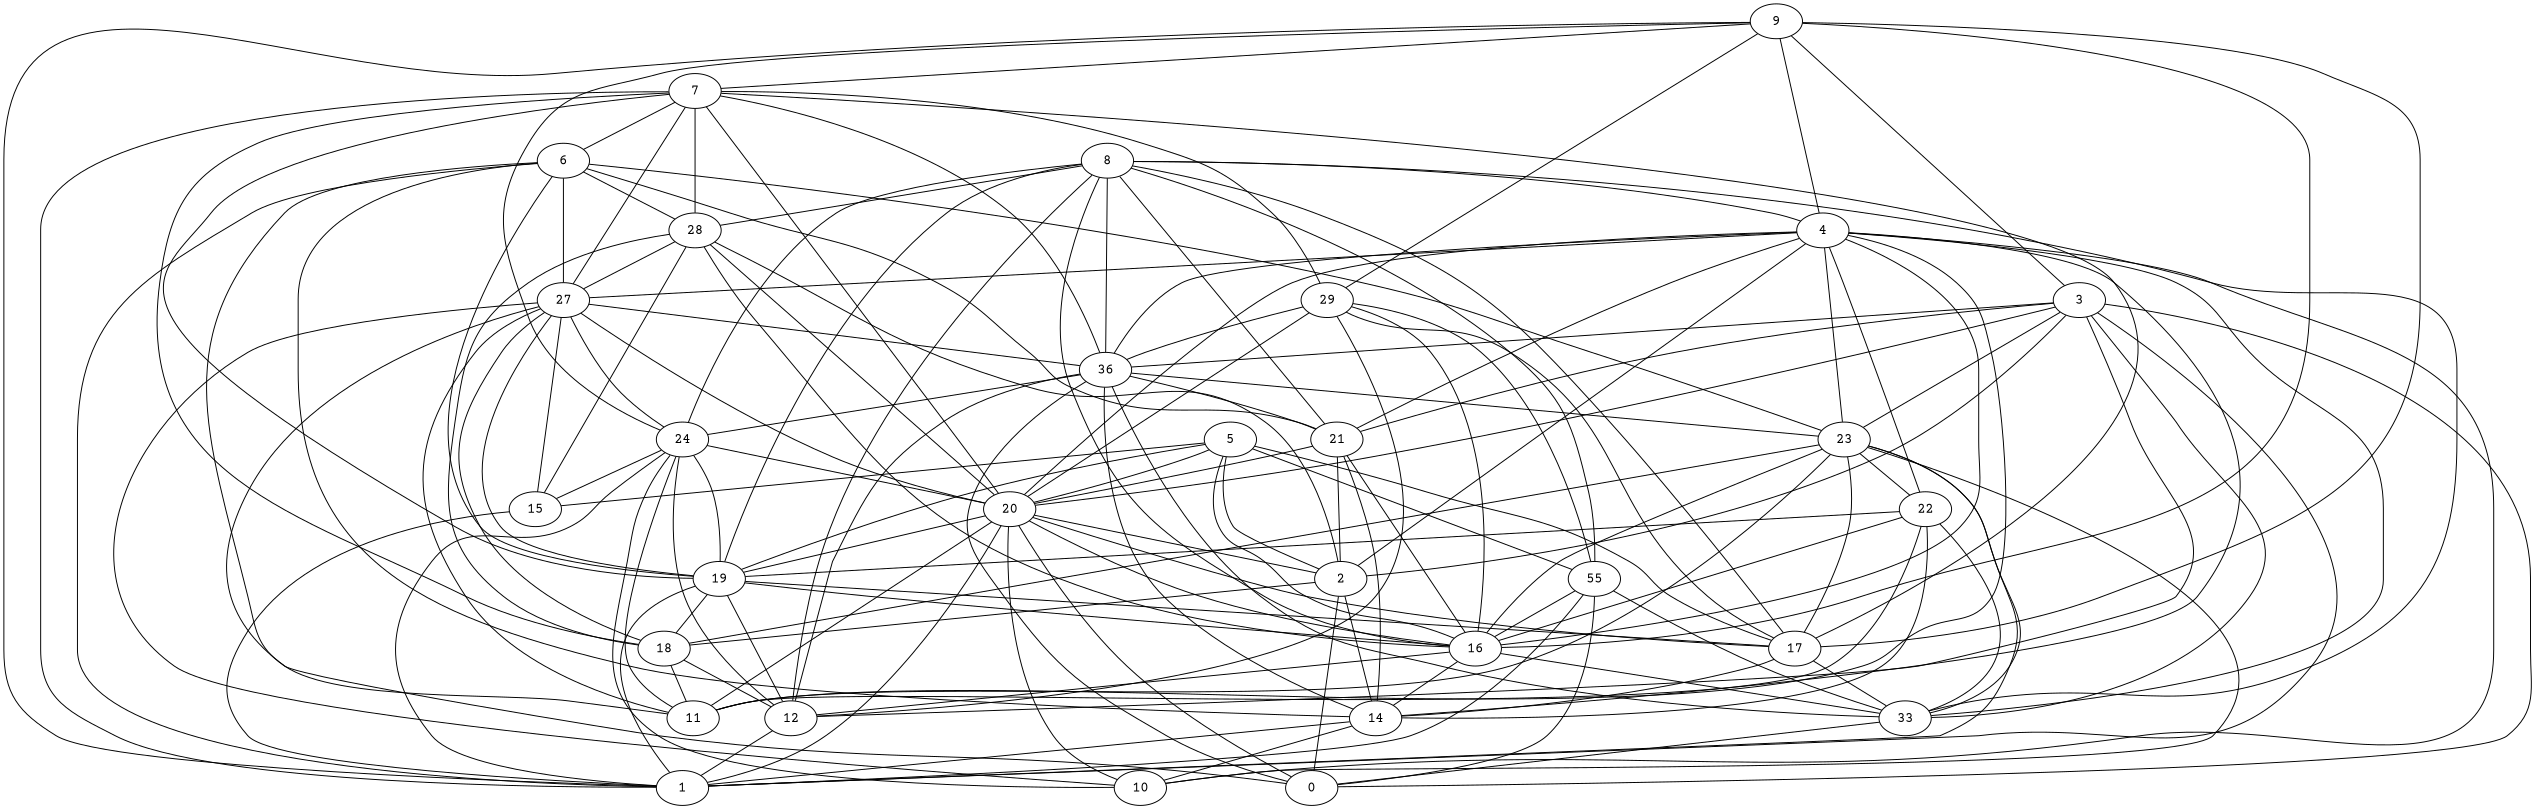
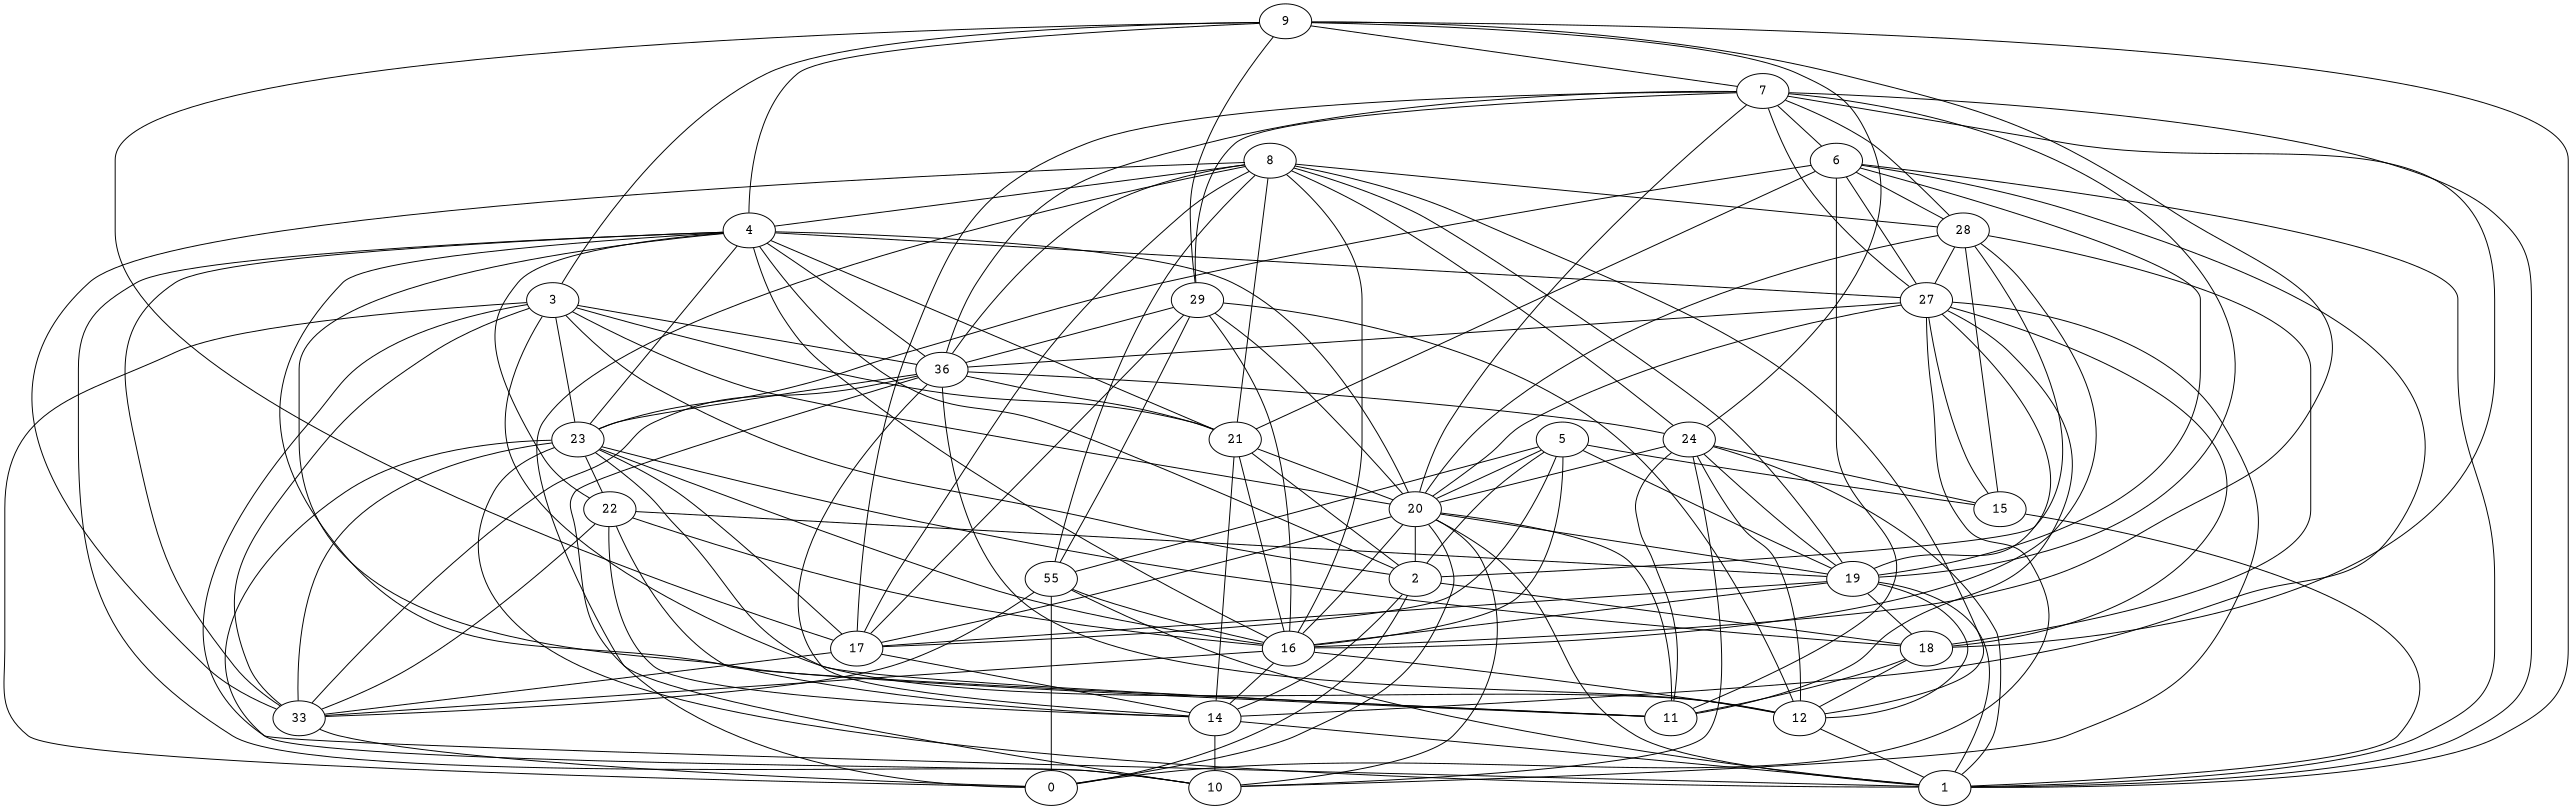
edge "27" -- "24": removed
edge "8" -- "10": added
